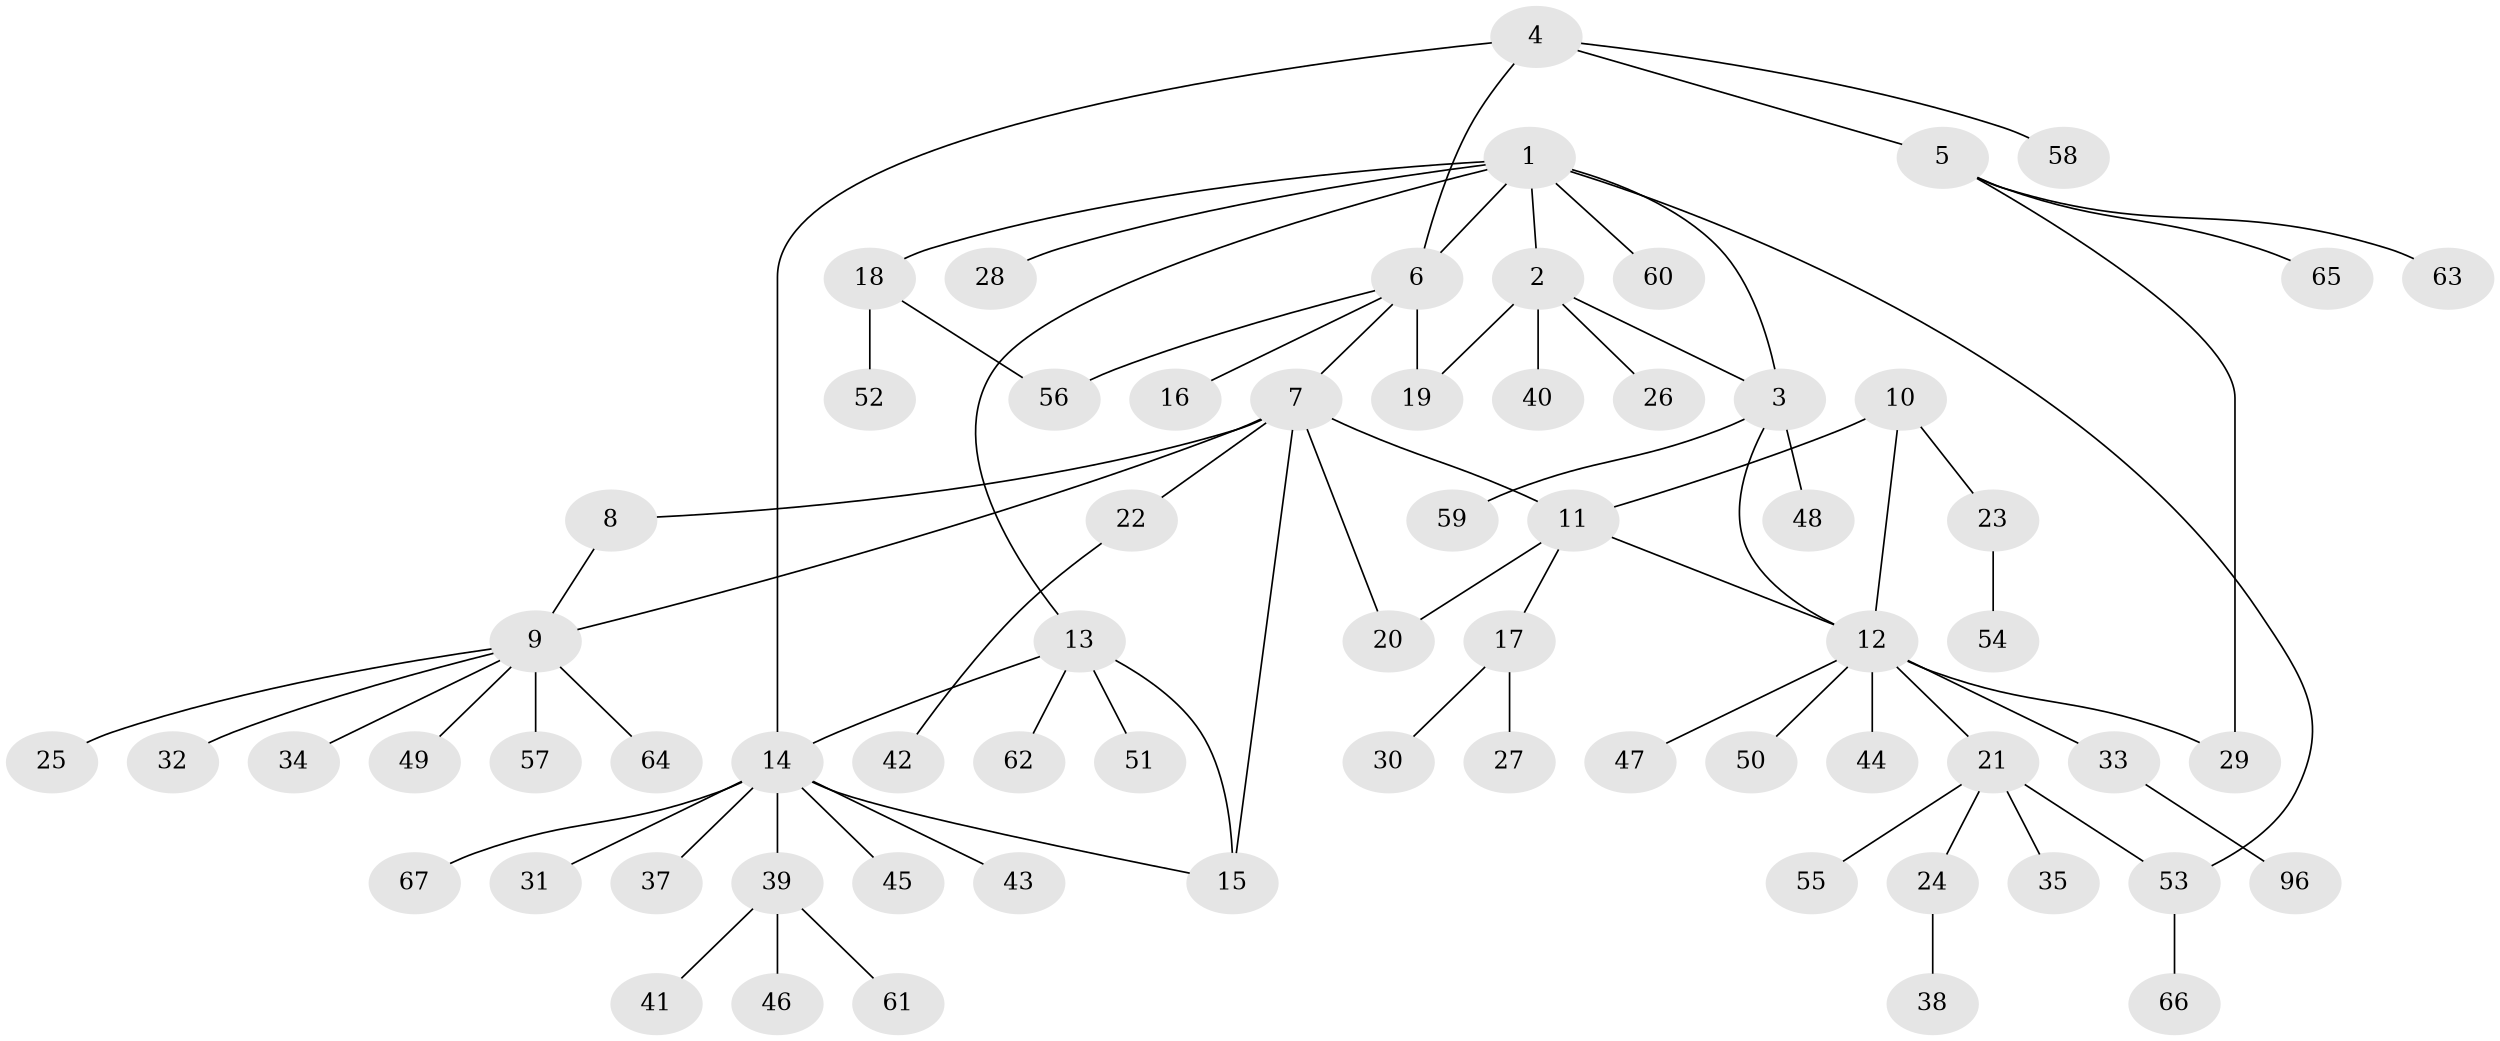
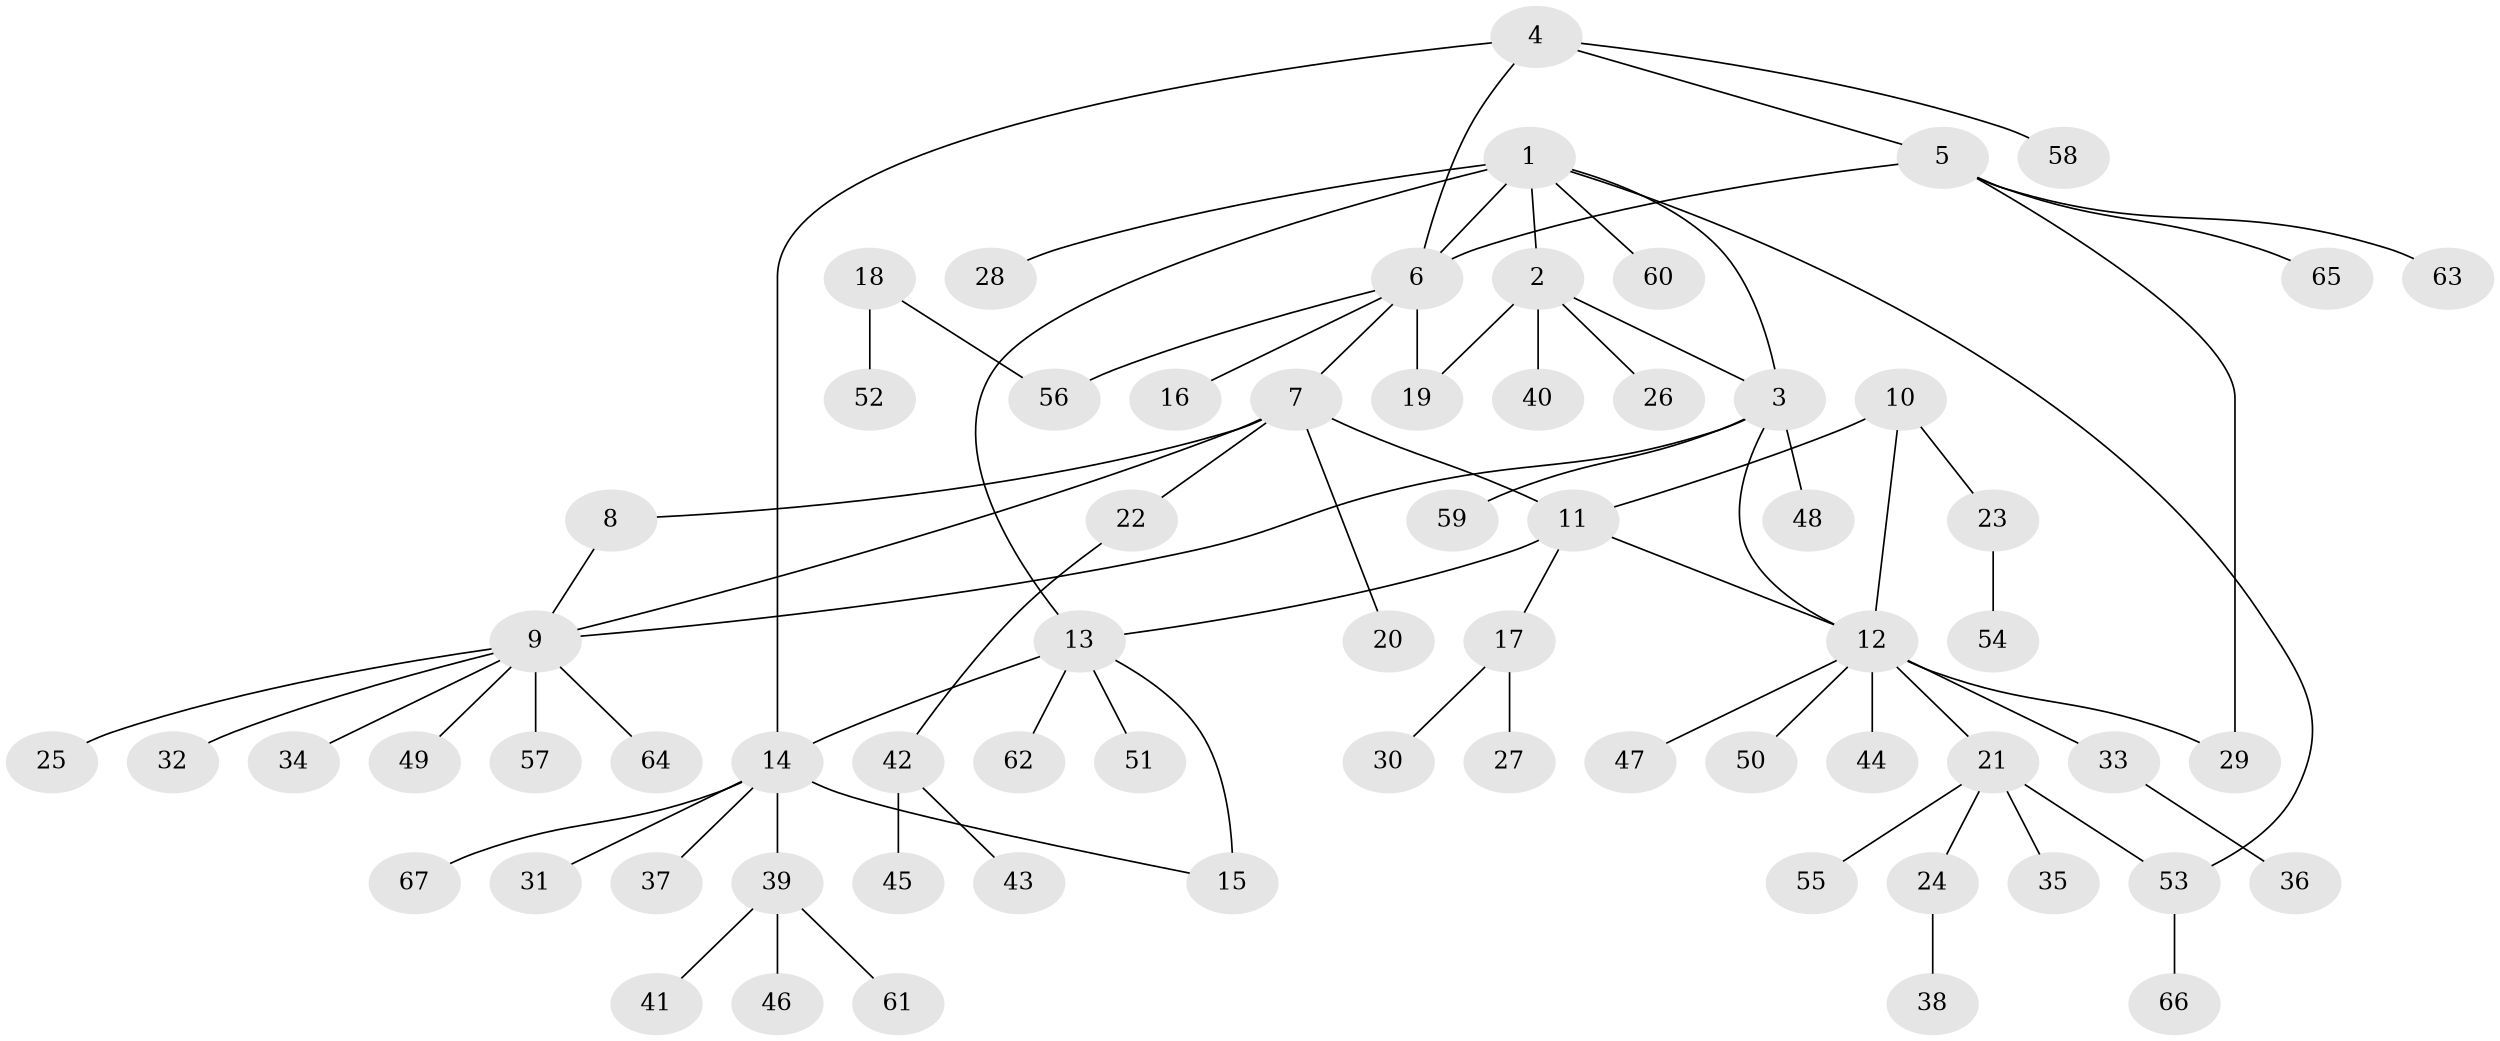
edge "1" -- "18": removed
edge "5" -- "6": added
edge "3" -- "9": added
edge "11" -- "20": now "11" -- "13"
edge "7" -- "15": removed
edge "14" -- "45": now "42" -- "45"
edge "14" -- "43": now "42" -- "43"
node "96": label "96" -> "36"
